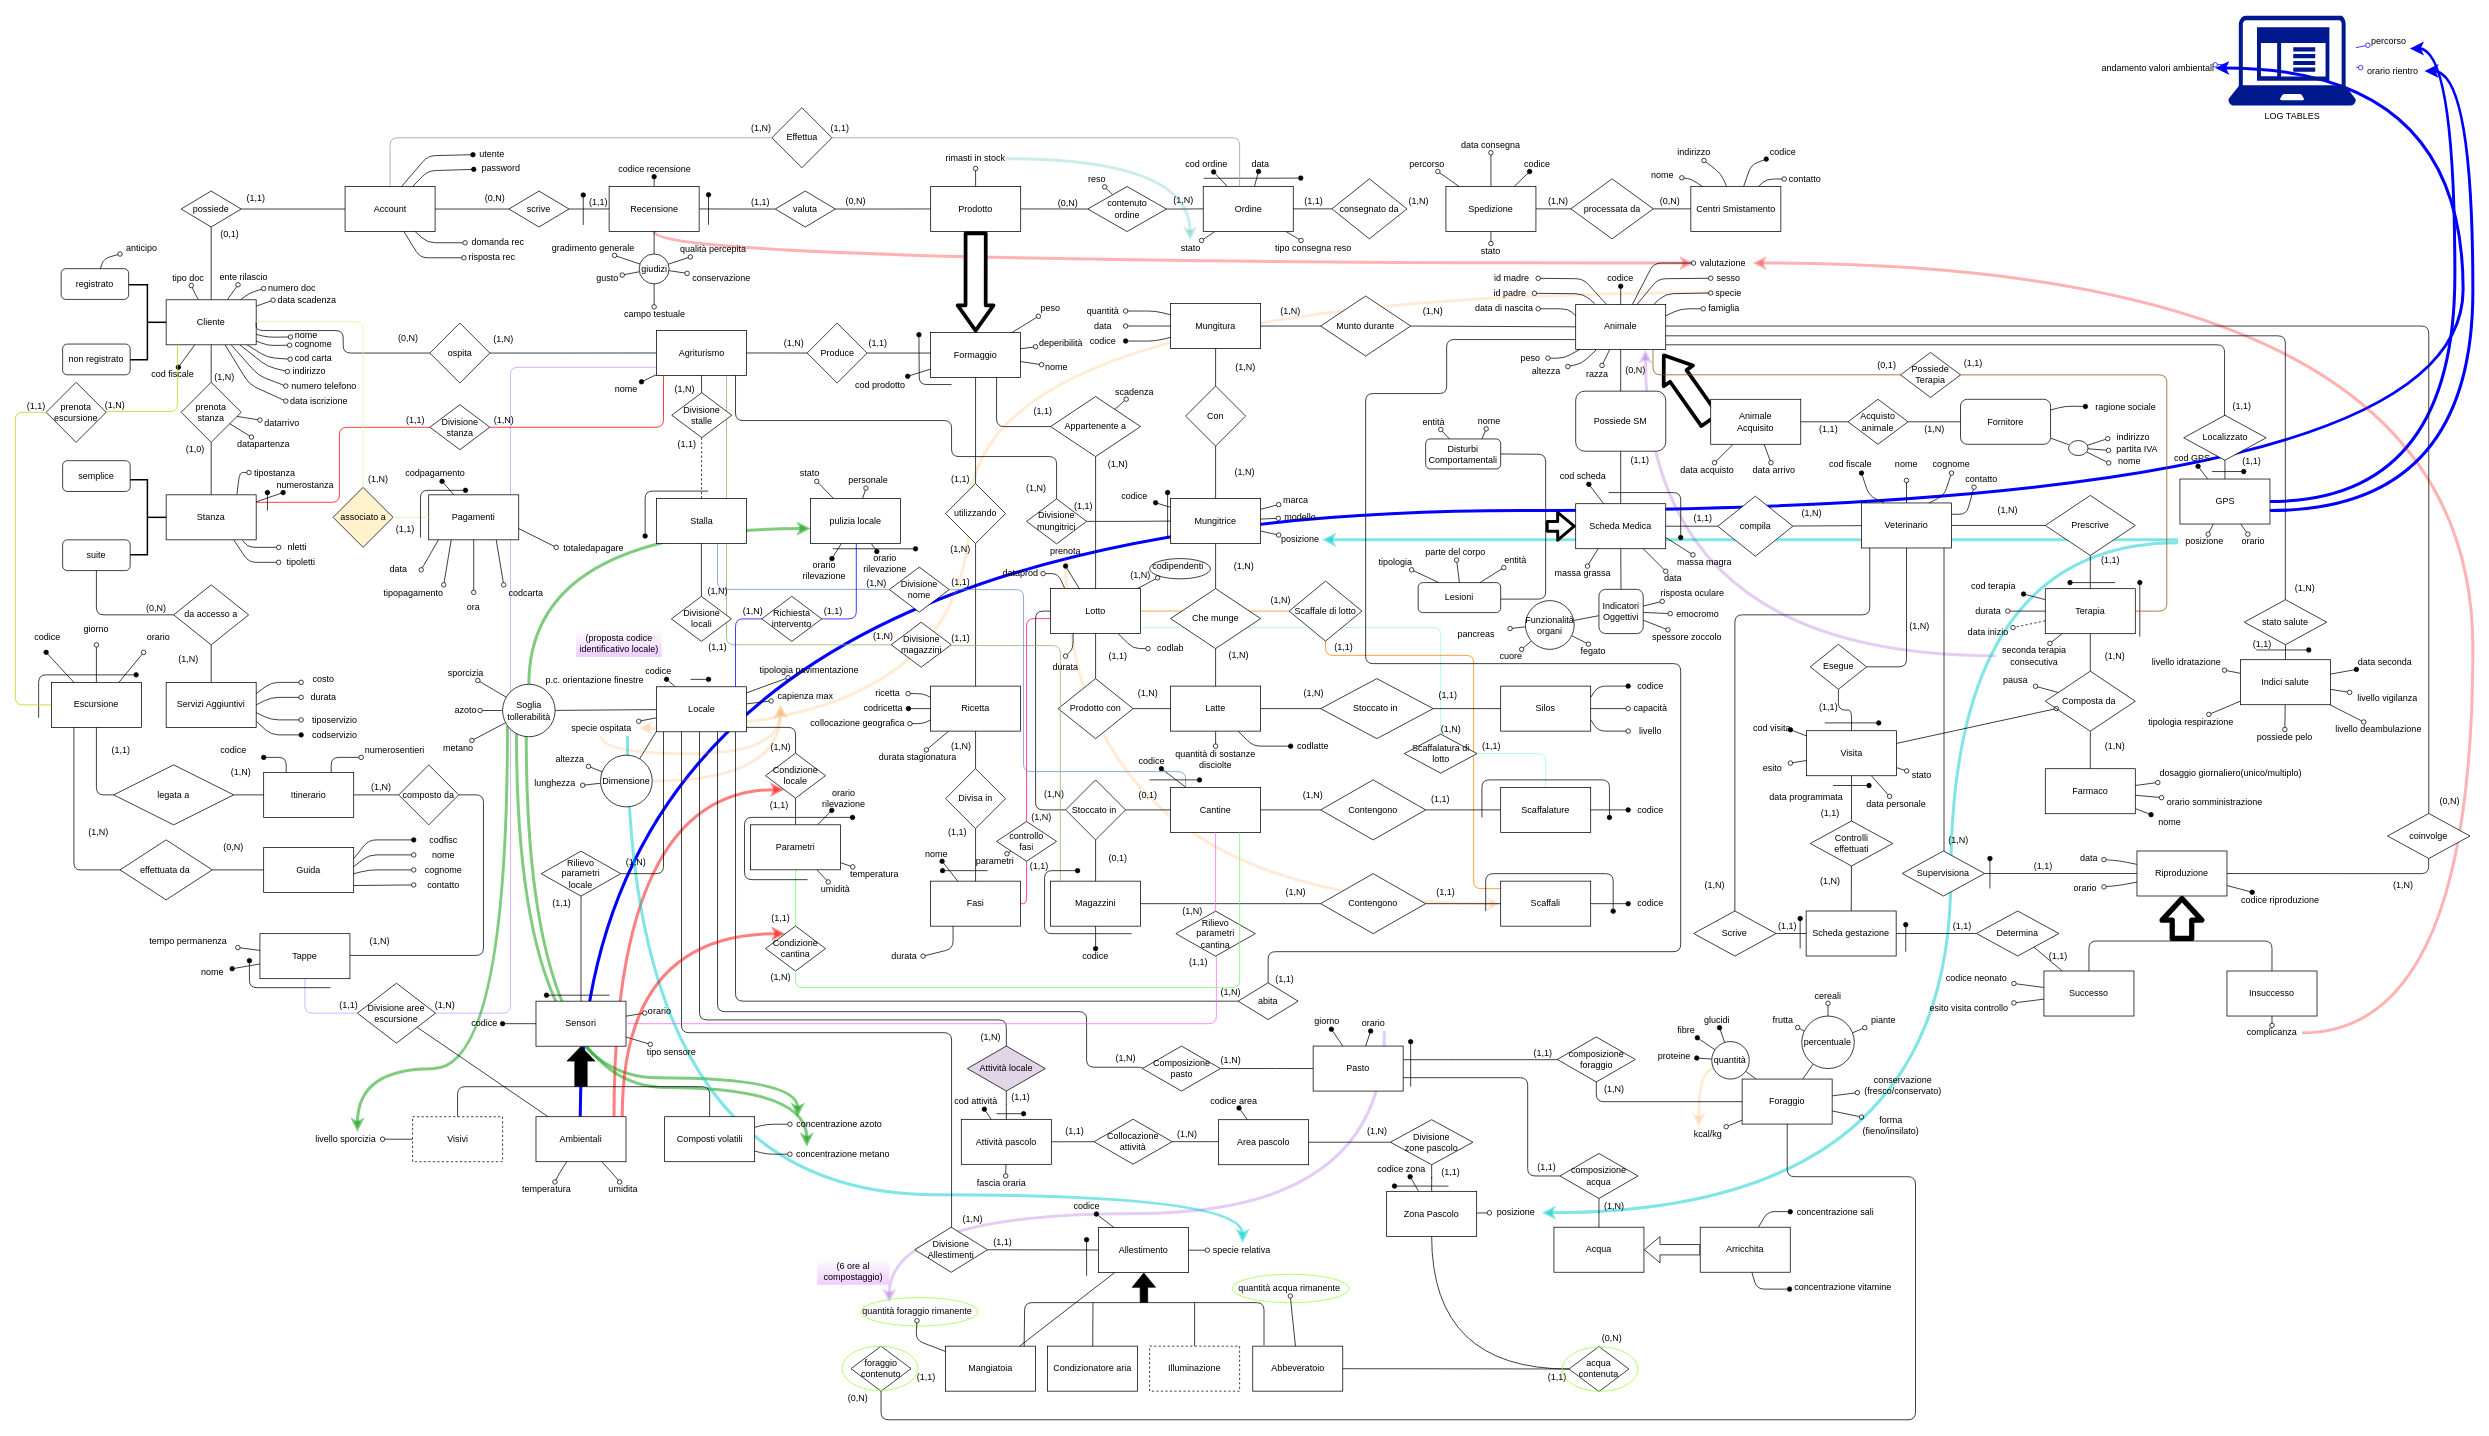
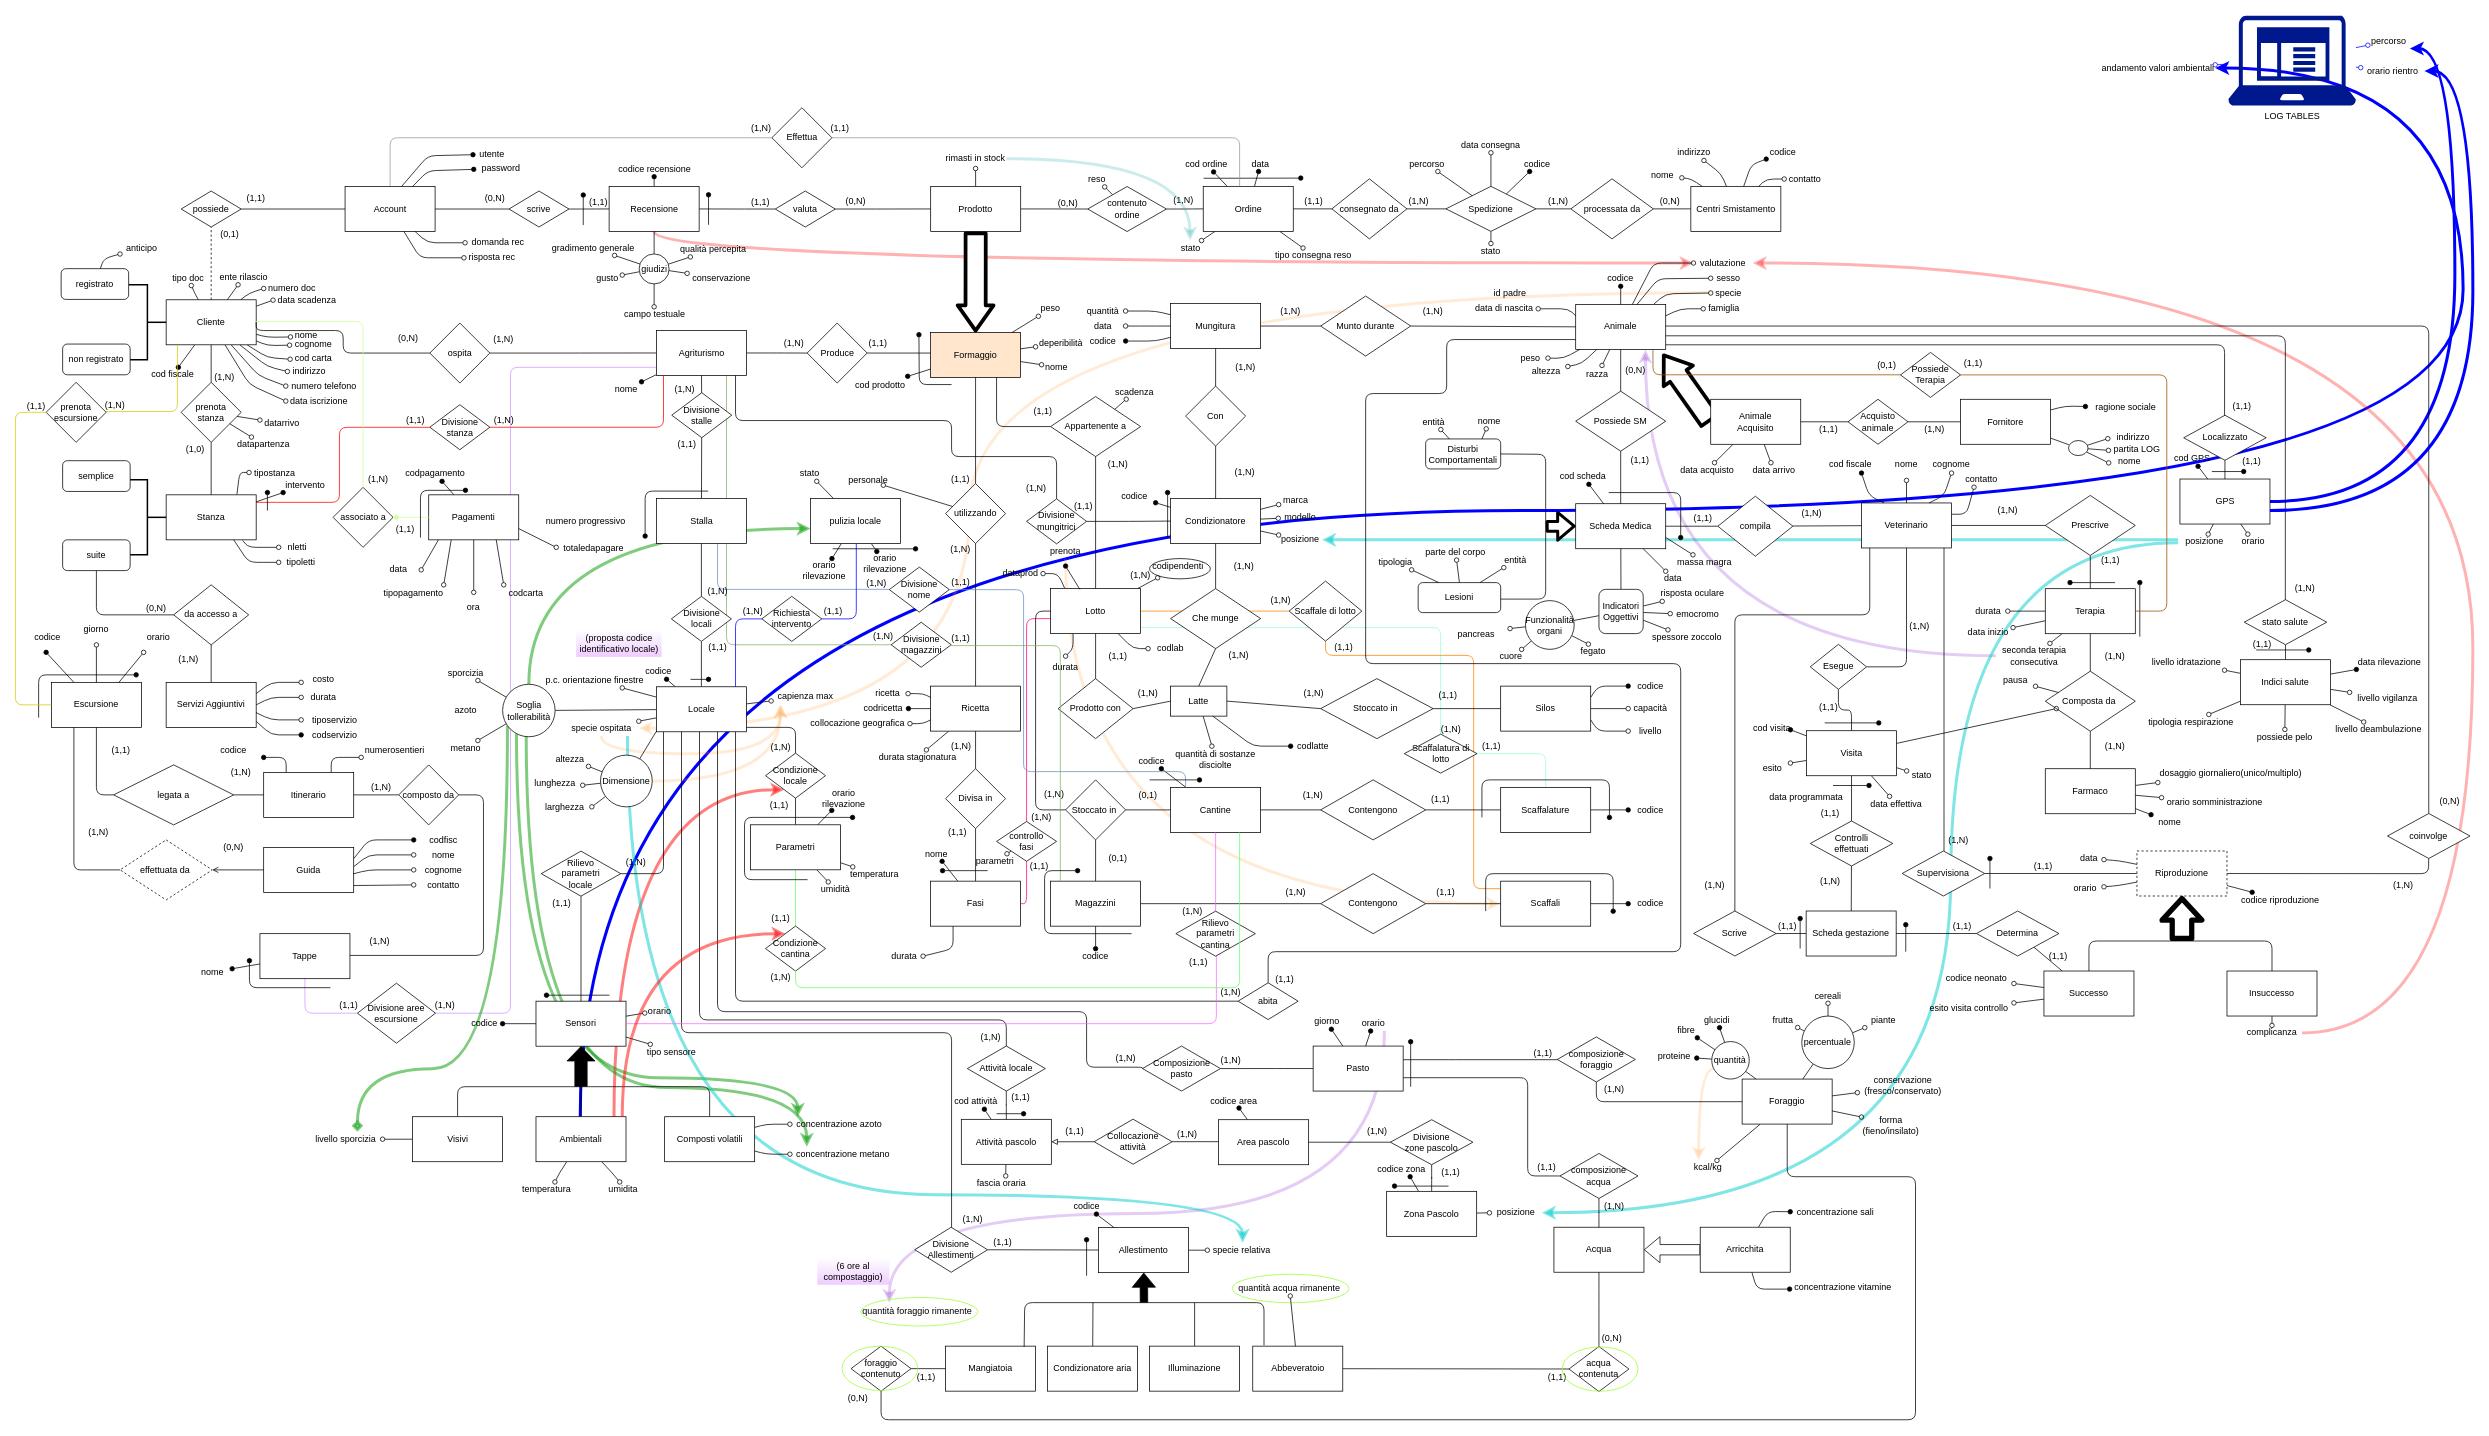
edge "consegnato da" -- "Spedizione": added
node "Spedizione": shape rectangle -> diamond
node "tipo consegna reso": moved (1313, 248) -> (1313, 255)
edge "possiede" -- "Cliente": style solid -> dashed
node "id madre": removed
edge "Animale" -> "id madre": removed
edge "Animale" -> "id padre": removed
node "Formaggio": fillcolor #ffffff -> #ffe6cc
node "Possiede SM": shape rounded rectangle -> diamond
node "Fornitore": shape rounded rectangle -> rectangle
node "partita IVA": label "partita IVA" -> "partita LOG"
edge "Divisione stalle" -- "Stalla": style dashed -> solid
node "numerostanza": label "numerostanza" -> "intervento"
edge "pulizia locale" -> "personale": now "utilizzando" -> "personale"
node "associato a": fillcolor #fff2cc -> #ffffff
edge "associato a" -- "Pagamenti": arrowhead none -> diamond
node "numero progressivo": added
node "Mungitrice": label "Mungitrice" -> "Condizionatore"
edge "Scheda Medica" -> "massa grassa": removed
node "massa grassa": removed
node "cod terapia": removed
edge "Terapia" -> "cod terapia": removed
edge "Terapia" -> "data inizio": style dashed -> solid
edge "Divisione locali" -- "Locale": added
node "data seconda": label "data seconda" -> "data rilevazione"
node "tipologia pavimentazione": removed
edge "Locale" -> "tipologia pavimentazione": removed
edge "Locale" -> "p.c. orientazione finestre": added
node "Latte": size 90x45 -> 56x30
edge "Soglia tollerabilità" -> "azoto": removed
node "metano": moved (458, 748) -> (465, 748)
edge "Dimensione" -> "larghezza": added
node "data personale": label "data personale" -> "data effettiva"
node "larghezza": added
node "effettuata da": style solid -> dashed
edge "effettuata da" -- "Guida": arrowhead none -> open
node "Riproduzione": style solid -> dashed
node "tempo permanenza": removed
edge "Tappe" -> "tempo permanenza": removed
node "Attività locale": fillcolor #e1d5e7 -> #ffffff
edge "Divisione aree escursione" -- "Ambientali": now "Sensori" -- "Ambientali"
edge "Soglia tollerabilità" -> "livello sporcizia": arrowhead classic -> diamond
node "kcal/kg": moved (1708, 1134) -> (1708, 1168)
node "Visivi": style dashed -> solid
edge "Collocazione attività" -- "Attività pascolo": arrowhead none -> block
edge "Allestimento" -- "Mangiatoia": now "foraggio contenuto" -- "Mangiatoia"
edge "Zona Pascolo" -- "acqua contenuta": now "Acqua" -- "acqua contenuta"
edge "Mangiatoia" -> "quantità foraggio rimanente": removed
node "Illuminazione": style dashed -> solid
